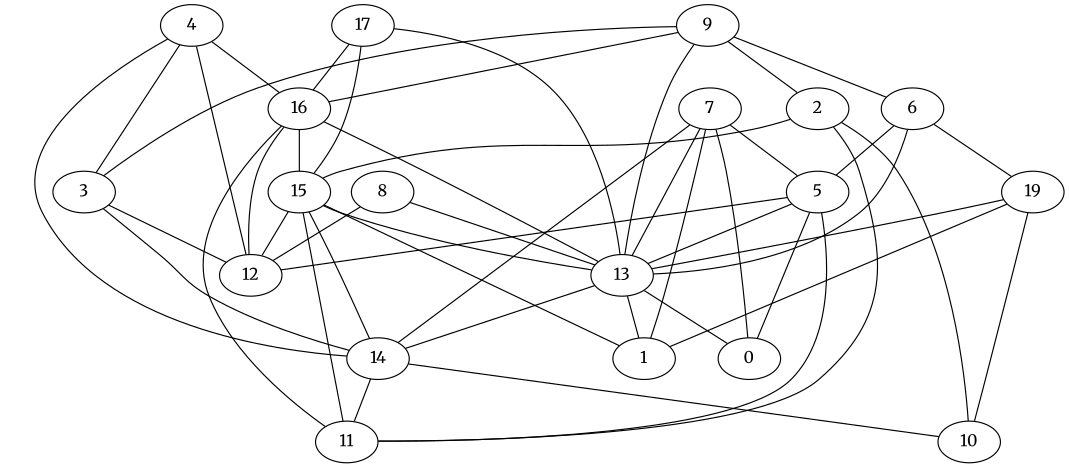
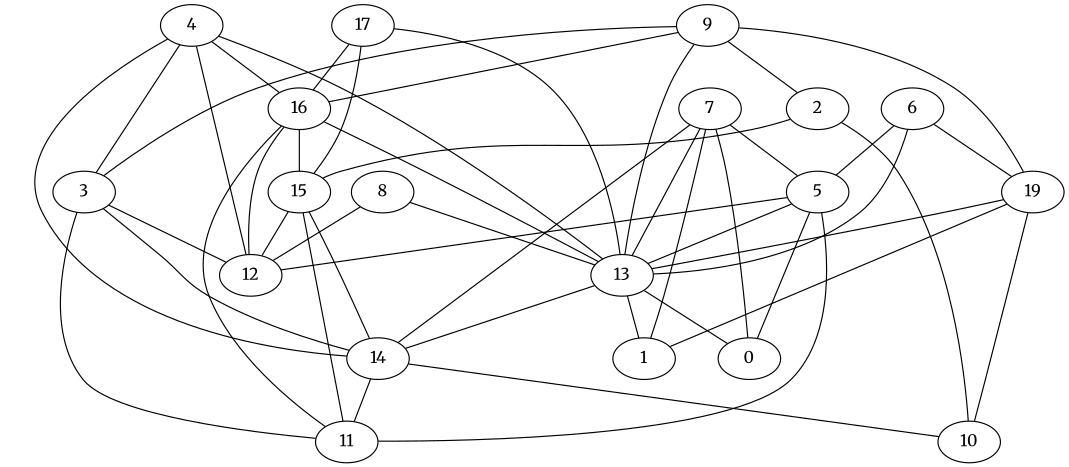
edge "9" -- "6": now "9" -- "19"
edge "15" -- "13": now "4" -- "13"
edge "15" -- "1": removed
edge "2" -- "11": now "3" -- "11"
